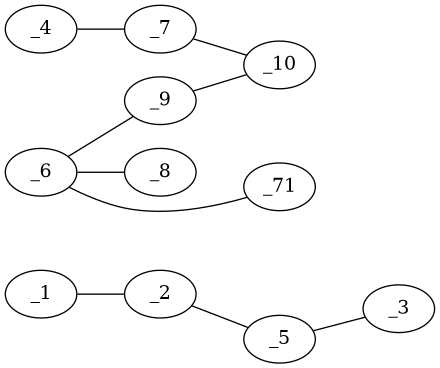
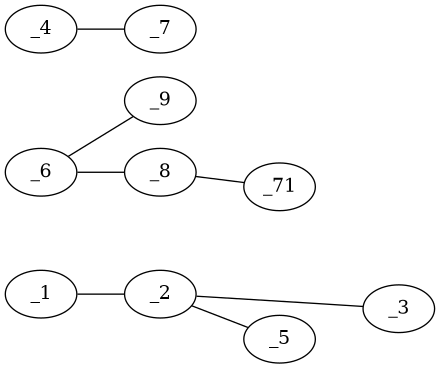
node "_10": removed
edge "_6" -- "_71": now "_8" -- "_71"
edge "_3" -- "_5": now "_3" -- "_2"
